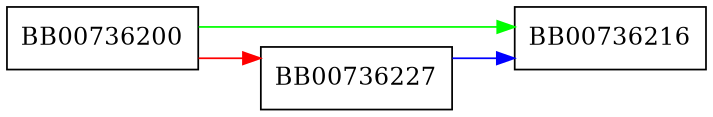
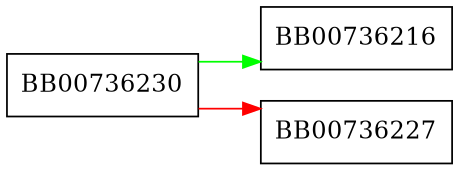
node "BB00736200": label "BB00736200" -> "BB00736230"
edge "BB00736227" -> "BB00736216": removed
